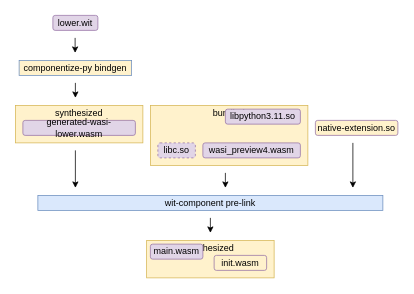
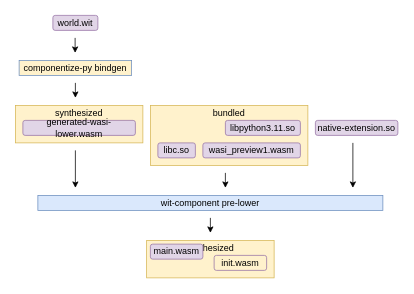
node "lower.wit": label "lower.wit" -> "world.wit"
node "libpython3.11.so": moved (263, 117) -> (263, 128)
node "native-extension.so": fillcolor #fff2cc -> #e1d5e7
node "libc.so": style dashed -> solid
node "wasi_preview4.wasm": label "wasi_preview4.wasm" -> "wasi_preview1.wasm"
node "wit-component pre-link": label "wit-component pre-link" -> "wit-component pre-lower"
